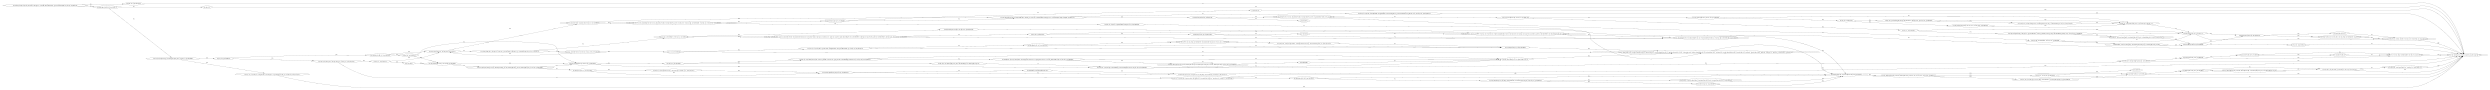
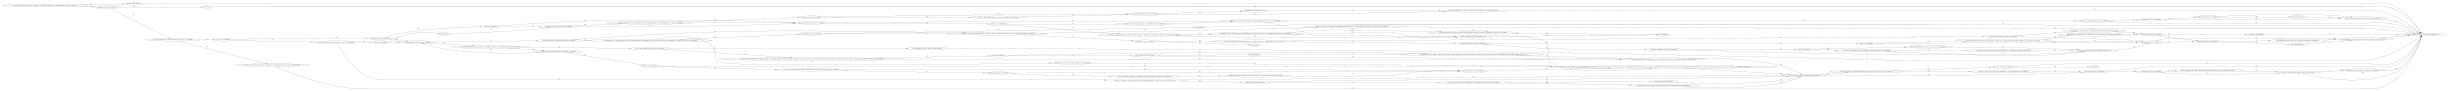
edge "'jmp 0x804bdd5'," -> "'mov ebx, dword [ebp+0x4]', 'mov dword [ebp+0x4], 0x0',": reversed
